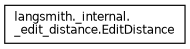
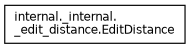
node "langsmith._internal. _edit_distance.EditDistance": label "langsmith._internal. _edit_distance.EditDistance" -> "internal._internal. _edit_distance.EditDistance"
